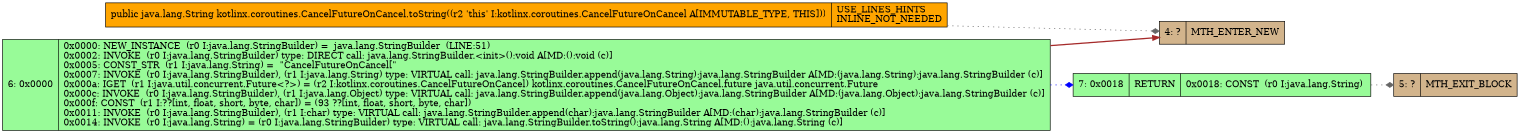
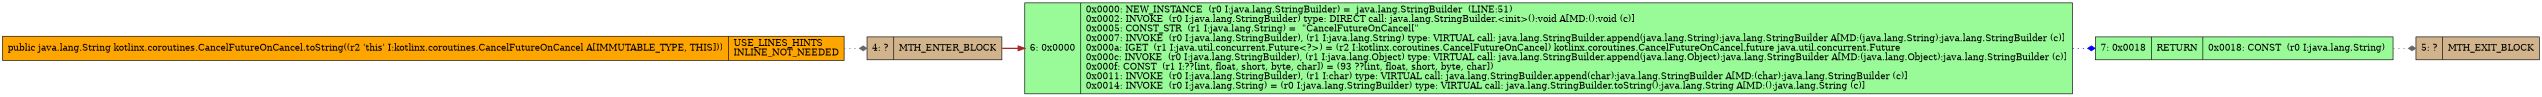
node "4: ?": text "MTH_ENTER_NEW" -> "MTH_ENTER_BLOCK"
edge "6: 0x0000" -> "4: ?": reversed
